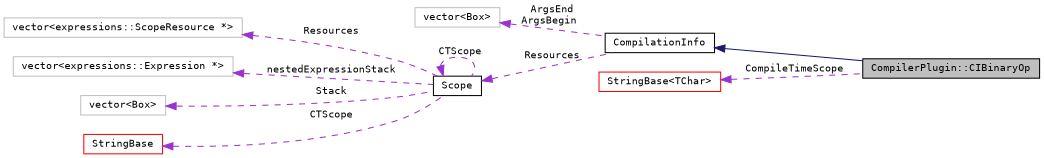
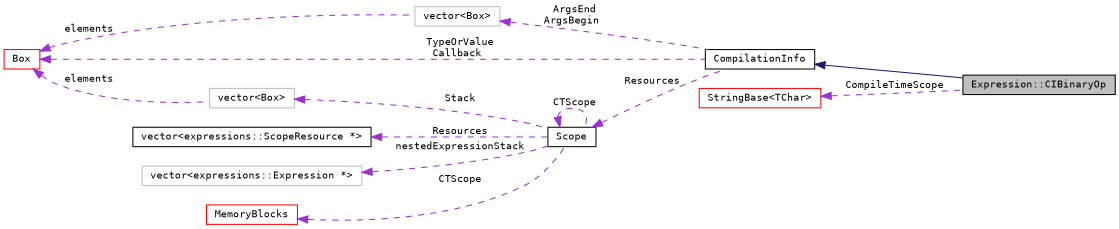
node "vector<expressions::ScopeResource *>": color grey75 -> black
node "Box": added
node "CompilerPlugin::CIBinaryOp": label "CompilerPlugin::CIBinaryOp" -> "Expression::CIBinaryOp"
node "StringBase": label "StringBase" -> "MemoryBlocks"
